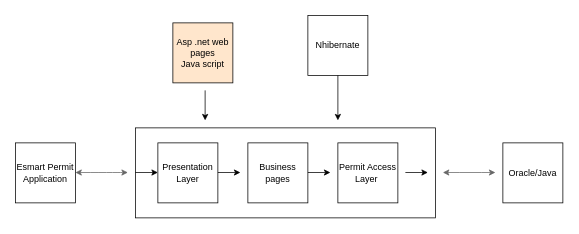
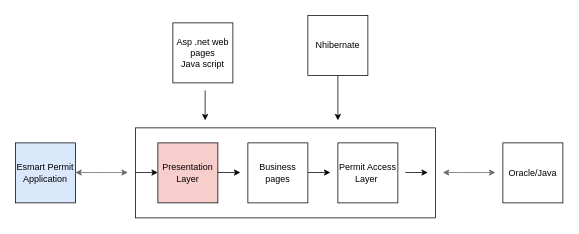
node "Asp .net web pages Java script": fillcolor #ffe6cc -> #ffffff
node "Esmart Permit Application": fillcolor #ffffff -> #dae8fc
node "Presentation Layer": fillcolor #ffffff -> #f8cecc
